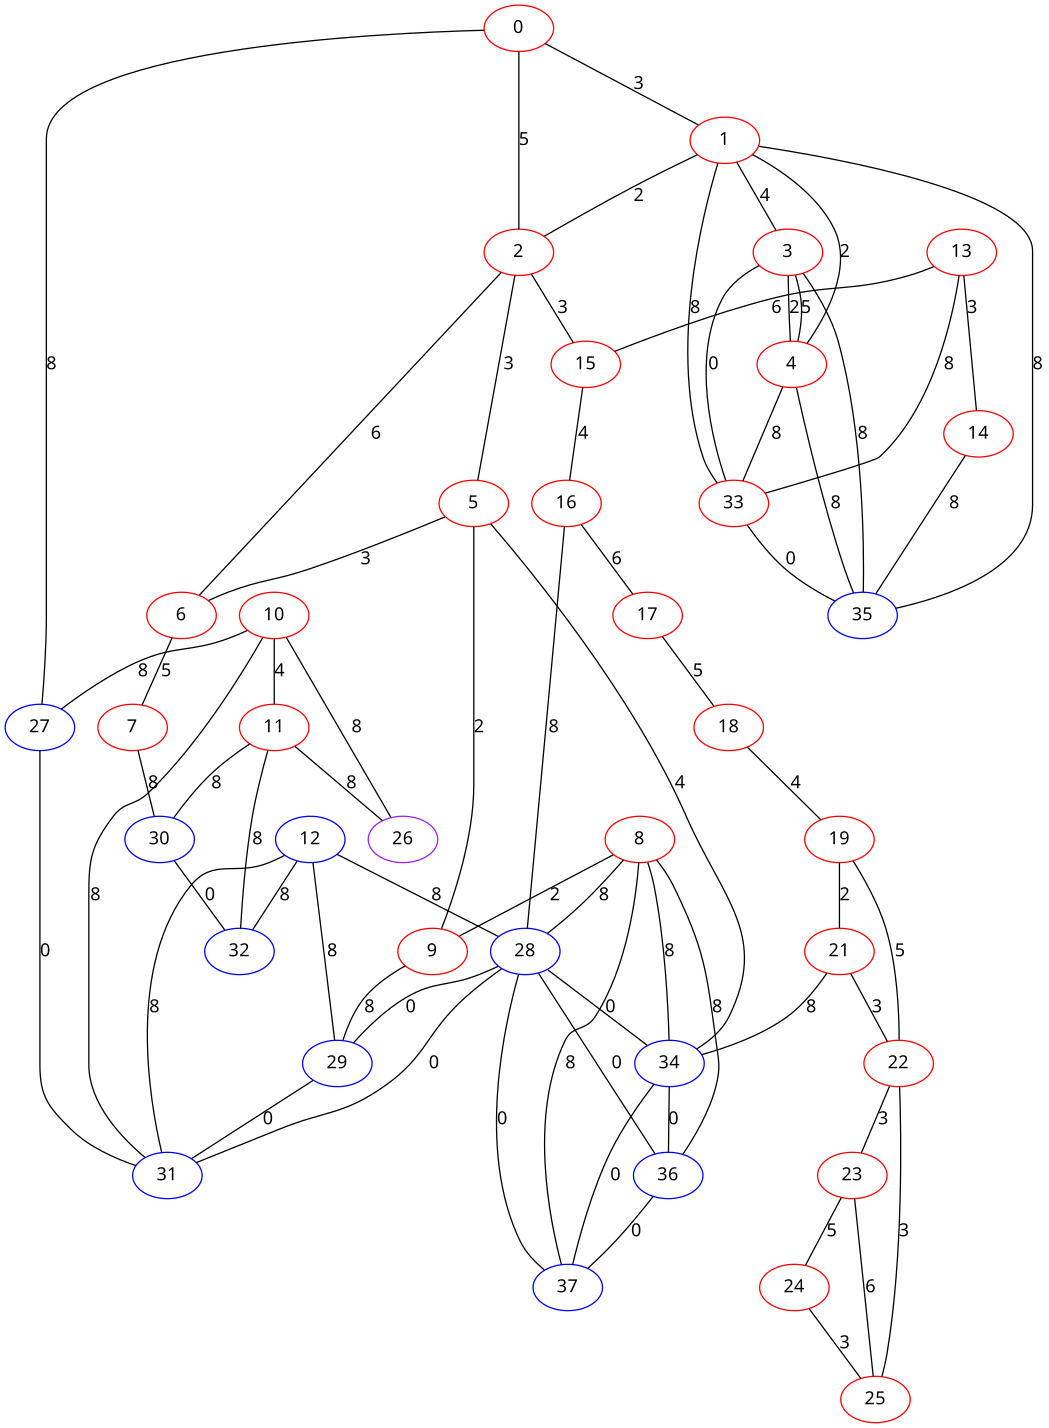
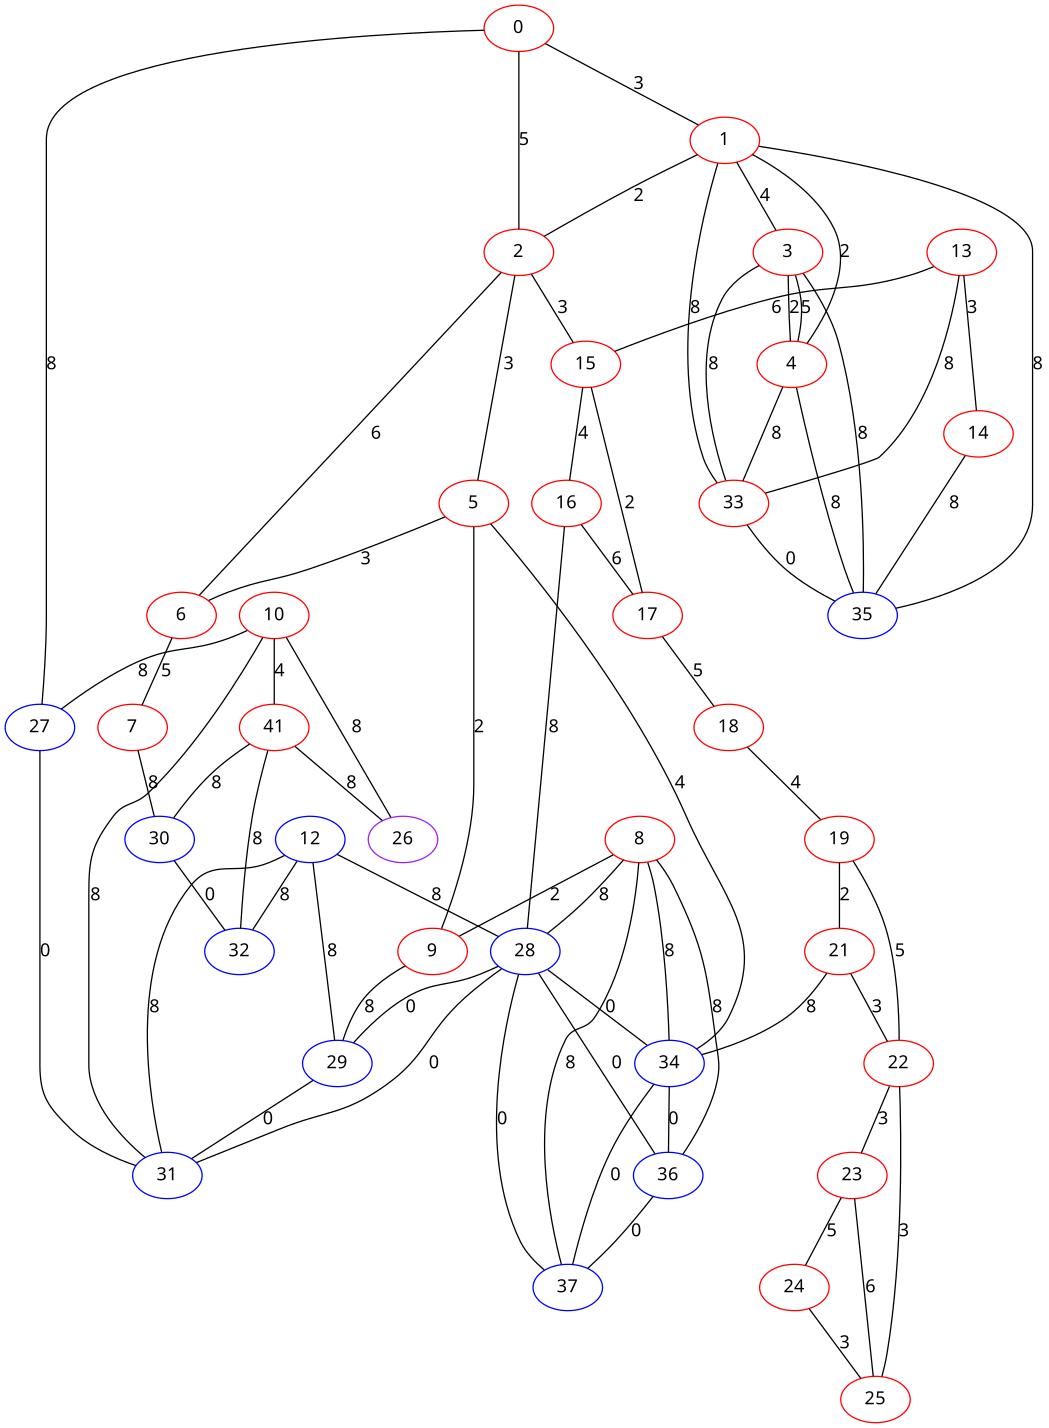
edge "3" -- "33": label "0" -> "8"
edge "15" -- "17": added, label "2"
node "11": label "11" -> "41"
